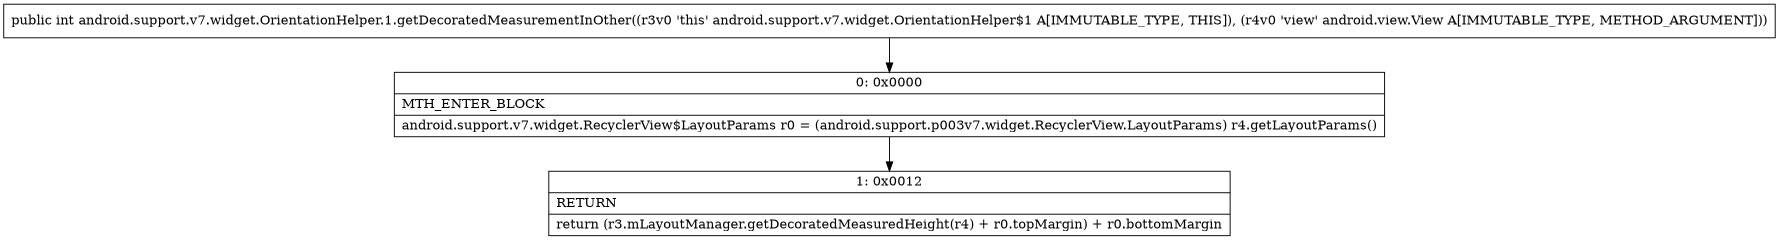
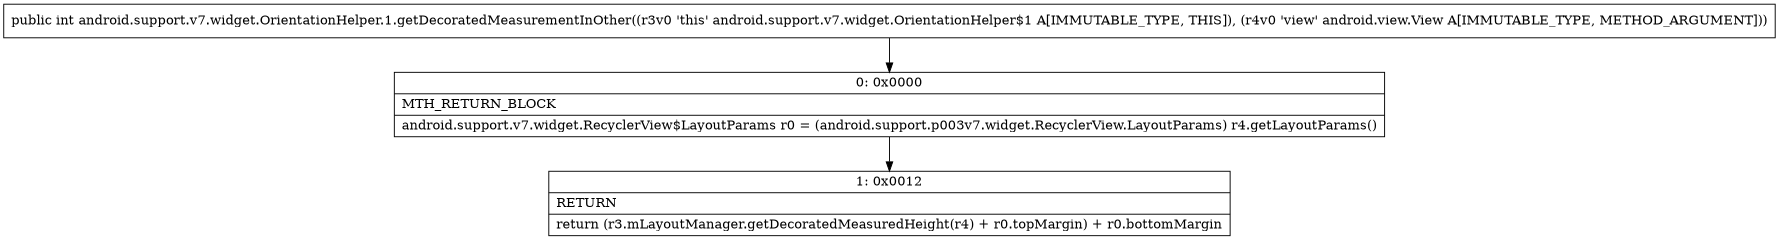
node "0: 0x0000": text "MTH_ENTER_BLOCK" -> "MTH_RETURN_BLOCK"
